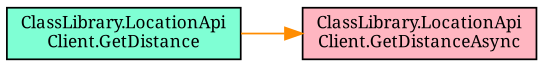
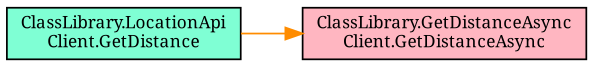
node "ClassLibrary.LocationApi Client.GetDistanceAsync": label "ClassLibrary.LocationApi Client.GetDistanceAsync" -> "ClassLibrary.GetDistanceAsync Client.GetDistanceAsync"
